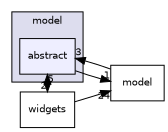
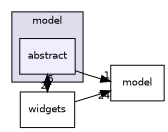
edge "model" -> "abstract": removed
